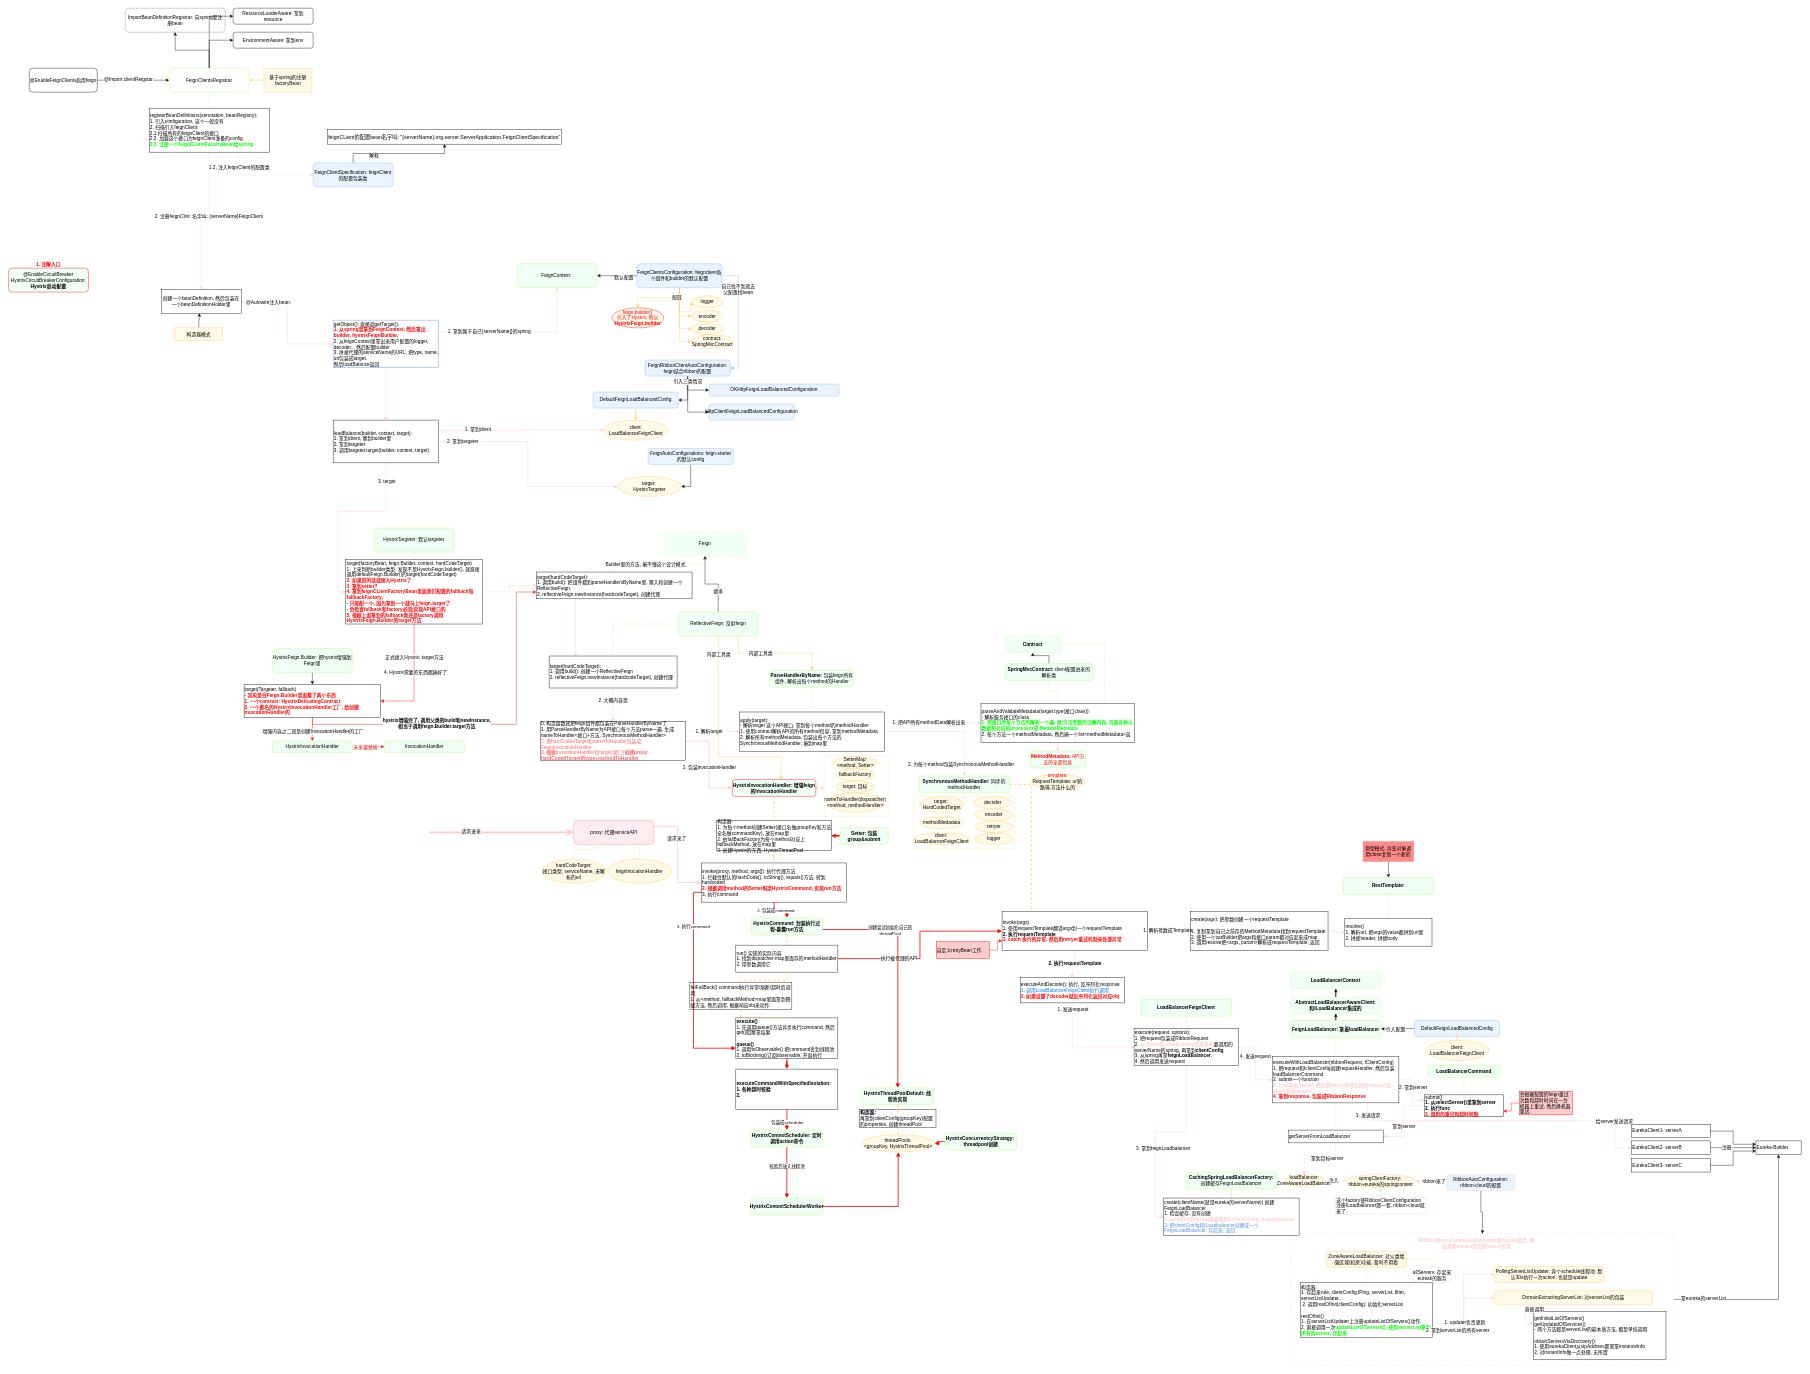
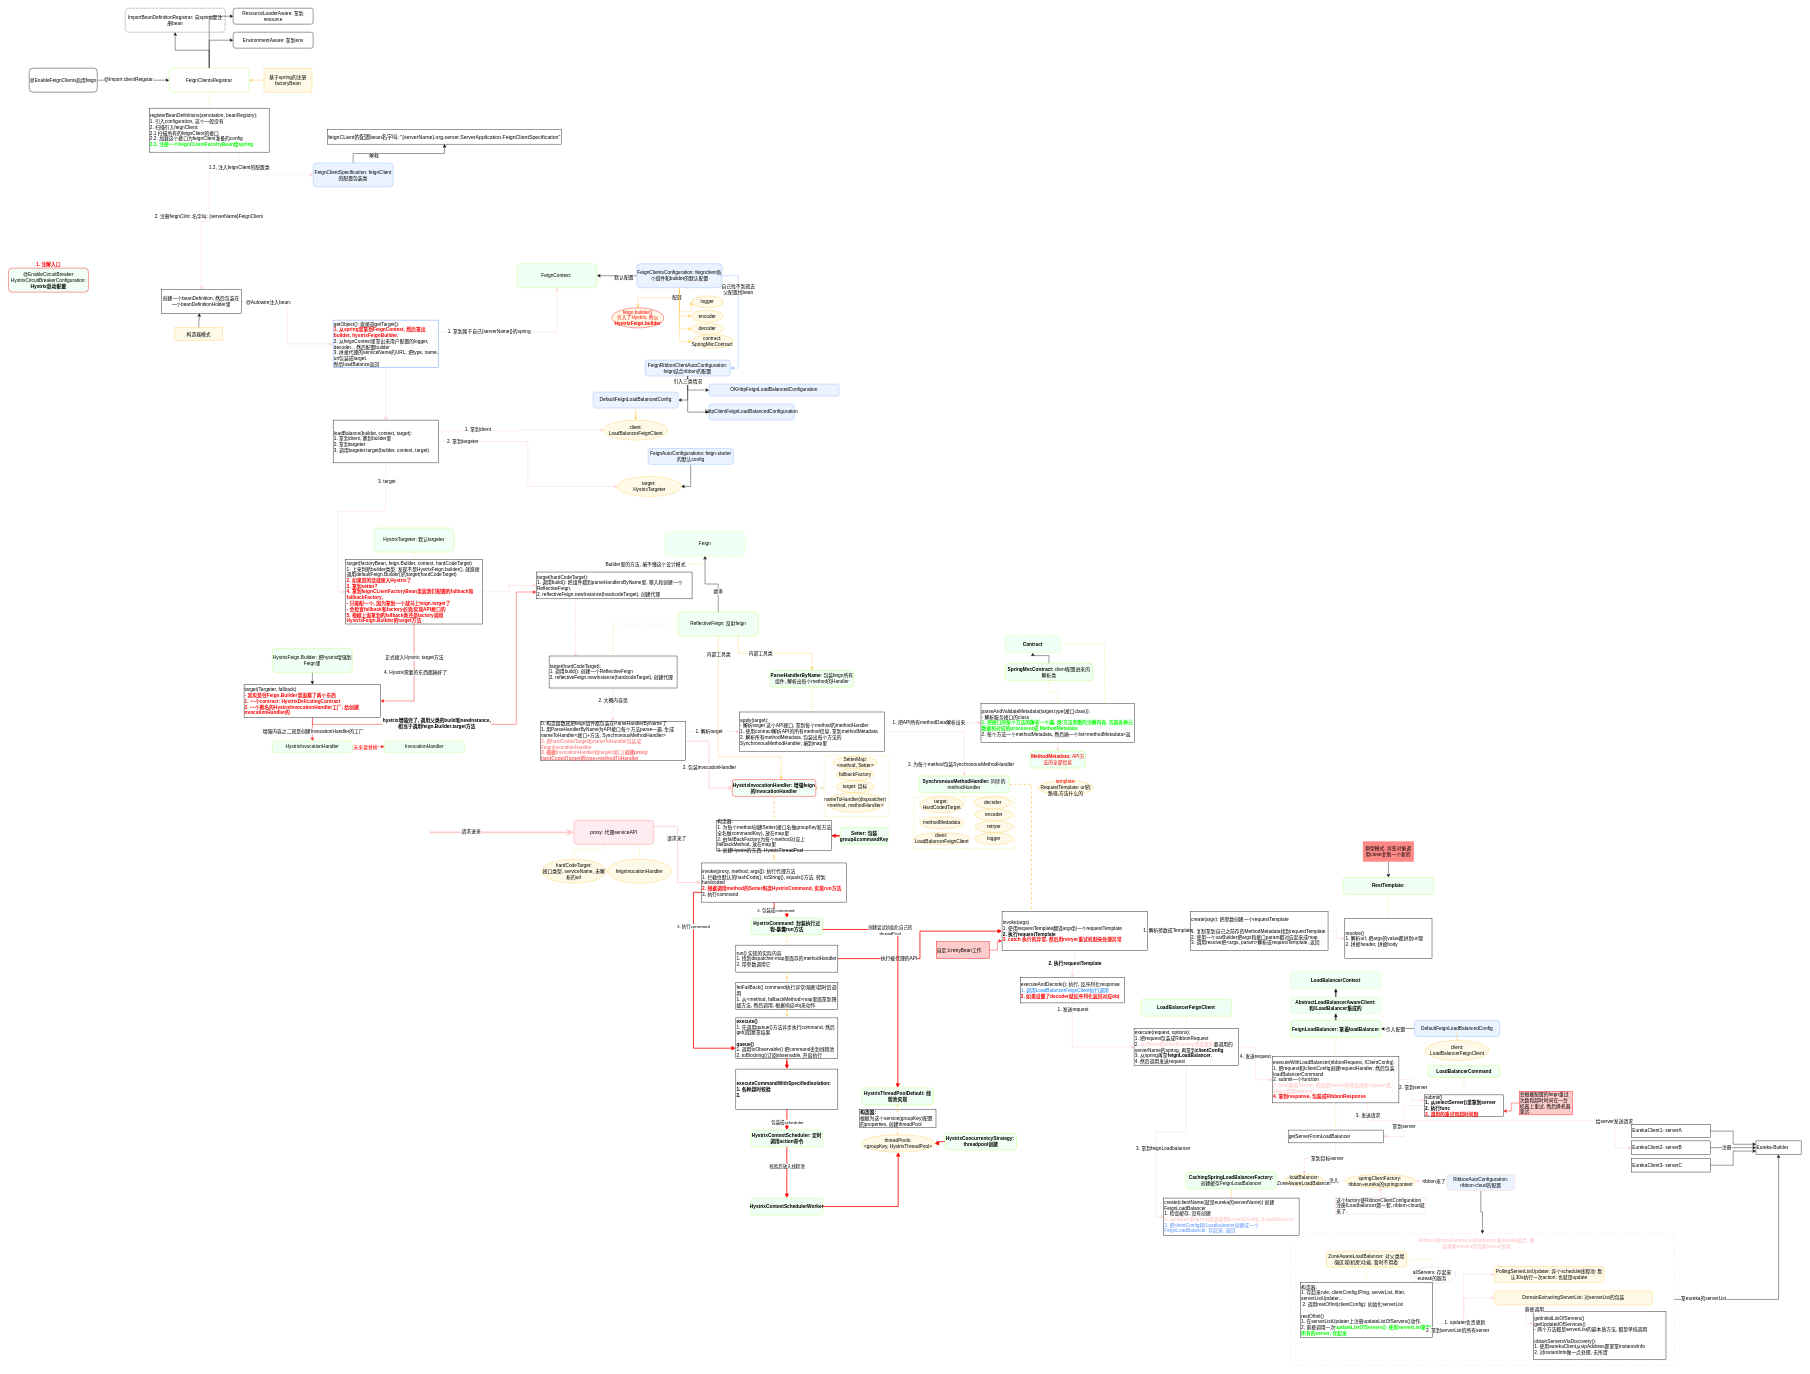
node "template: RequestTemplate: url的路径,方法什么的": moved (1058, 782) -> (1066, 788)
node "Setter: 包装group&submit": label "Setter: 包装group&submit" -> "Setter: 包装group&commandKey"
node "resolve() 1. 解析url, 把args的value都拼到url里 2. 拼接header, 拼接body": size 87x28 -> 87x40
node "fetFallBack() command执行异常/熔断/超时后调用 1. 从<method, fallbackMethod>map里面拿到降级方法, 然后调用, 根据响应obj来动作.": moved (741, 997) -> (787, 997)
node "构造器: 再拿到clientConfig(groupKey)配置的properties, 创建threadPool": label "构造器: 再拿到clientConfig(groupKey)配置的properties, 创建threadPool" -> "构造器: 根据为这个service(groupKey)配置的properties, 创建threadPool"
